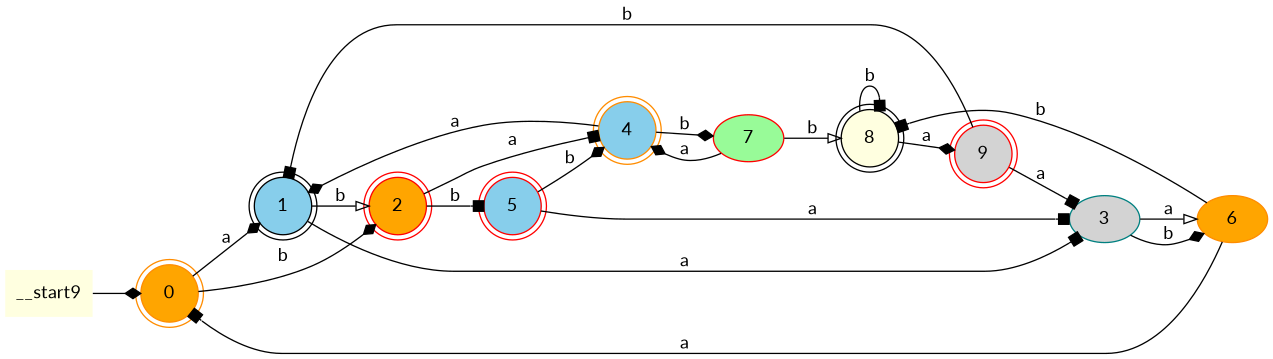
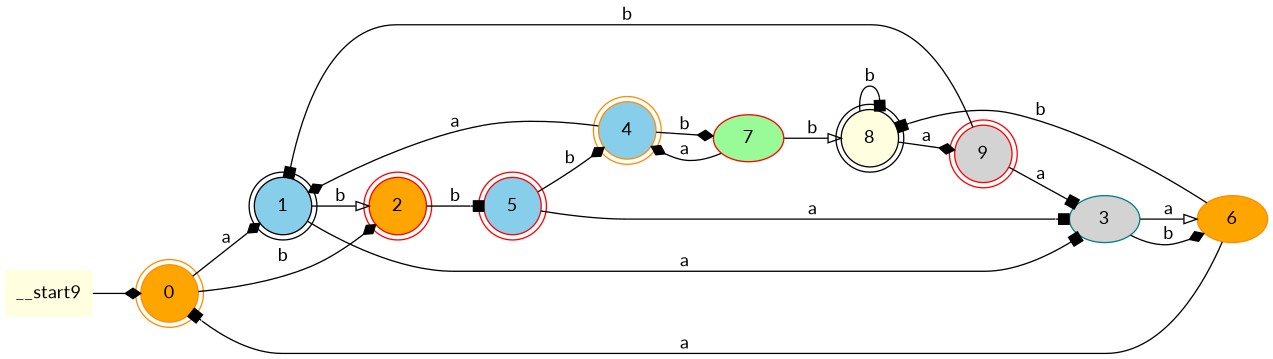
edge "2" -> "4": removed, label "a"
